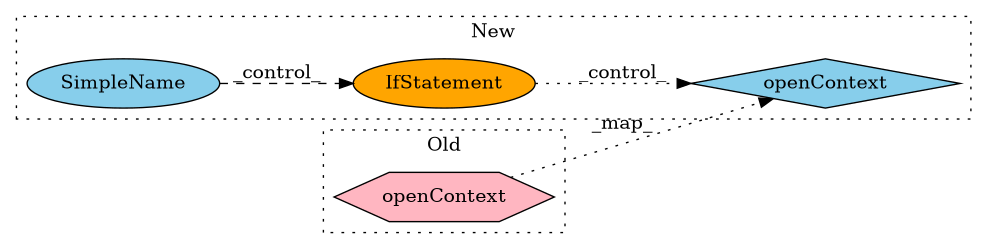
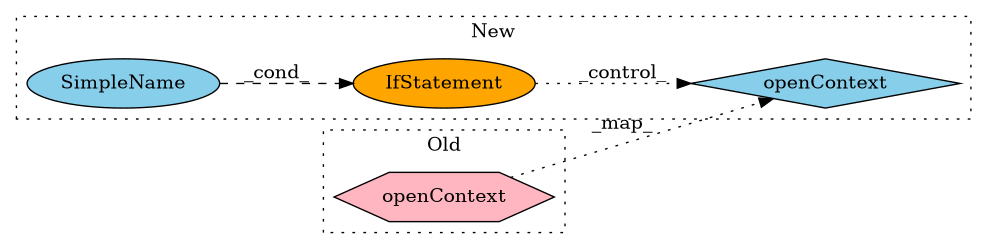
edge "SimpleName" -> "IfStatement": label "_control_" -> "_cond_"
